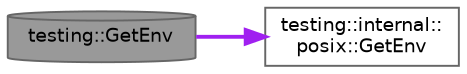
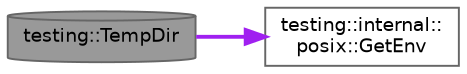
node "testing::GetEnv": label "testing::GetEnv" -> "testing::TempDir"
